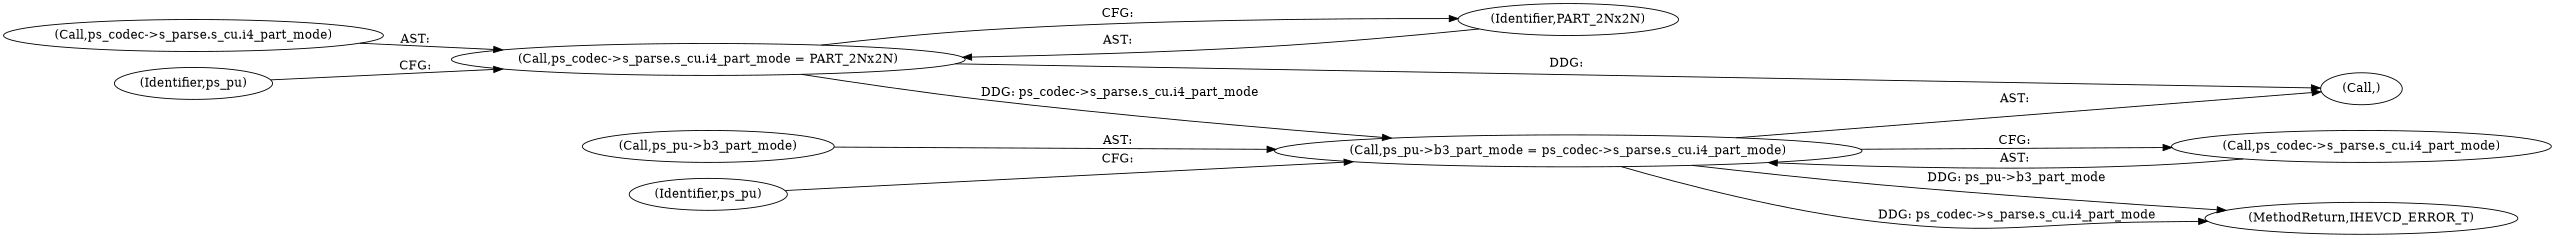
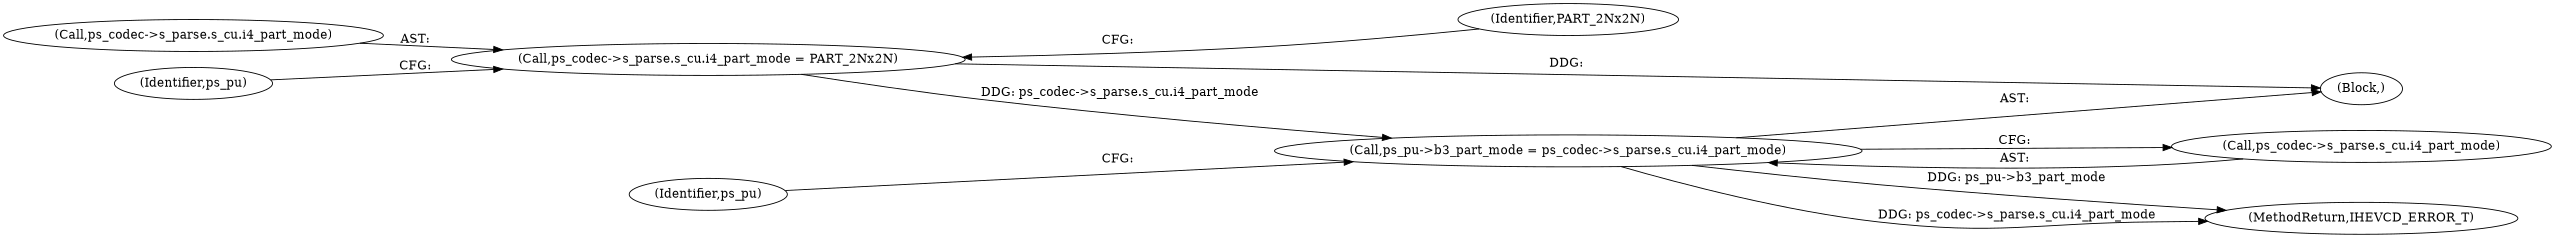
edge "(Call,ps_codec->s_parse.s_cu.i4_part_mode = PART_2Nx2N)" -> "(Identifier,PART_2Nx2N)": removed, label "CFG:"
edge "(Identifier,PART_2Nx2N)" -> "(Call,ps_codec->s_parse.s_cu.i4_part_mode = PART_2Nx2N)": label "AST: " -> "CFG: "
node "(Call,)": label "(Call,)" -> "(Block,)"
node "(Call,ps_pu->b3_part_mode)": removed
